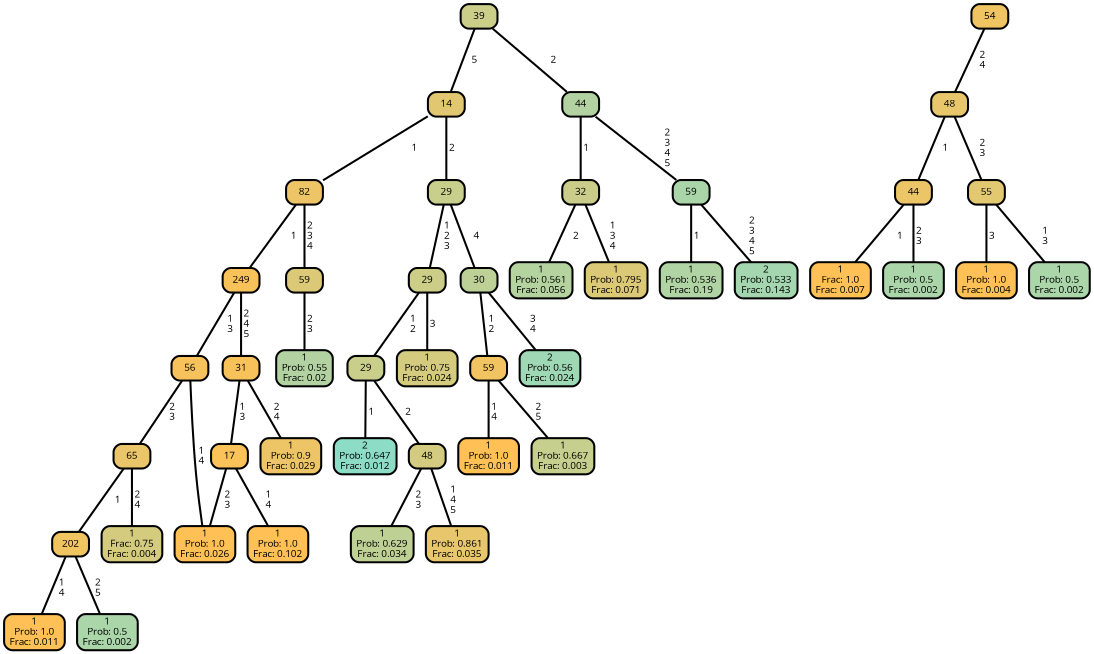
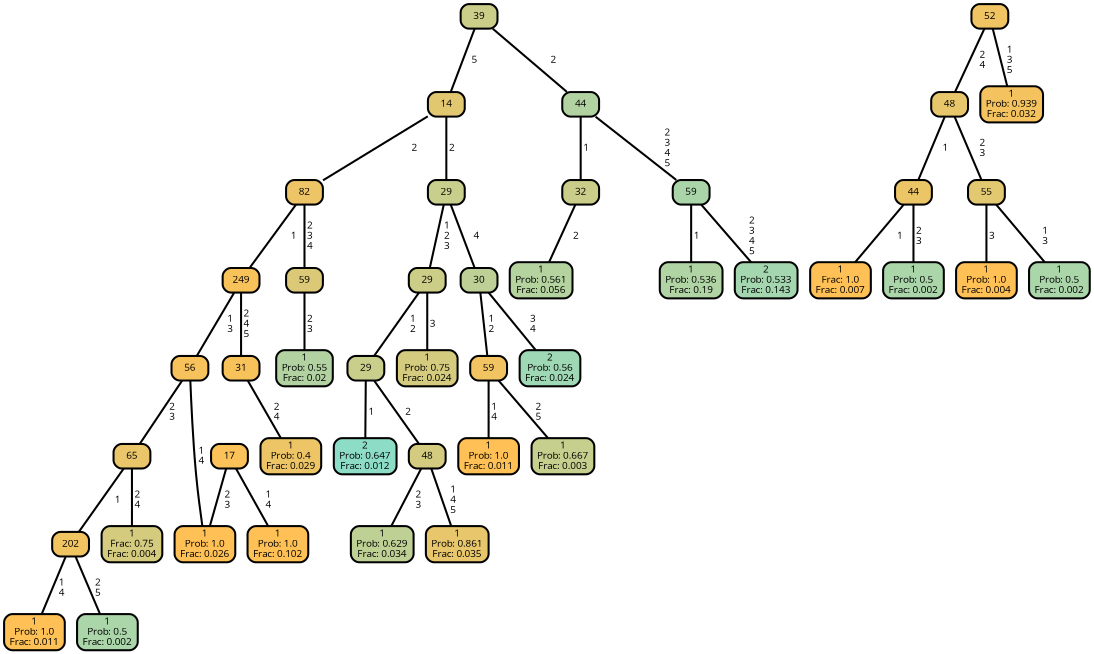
node "54": label "54" -> "52"
node "1 Prob: 0.939 Frac: 0.032": added
edge "14" -- "82": label " 1" -> " 2"
node "1 Prob: 0.795 Frac: 0.071": removed
edge "31" -- "17": removed, label "1 3"
node "1 Prob: 0.9 Frac: 0.029": label "1 Prob: 0.9 Frac: 0.029" -> "1 Prob: 0.4 Frac: 0.029"
